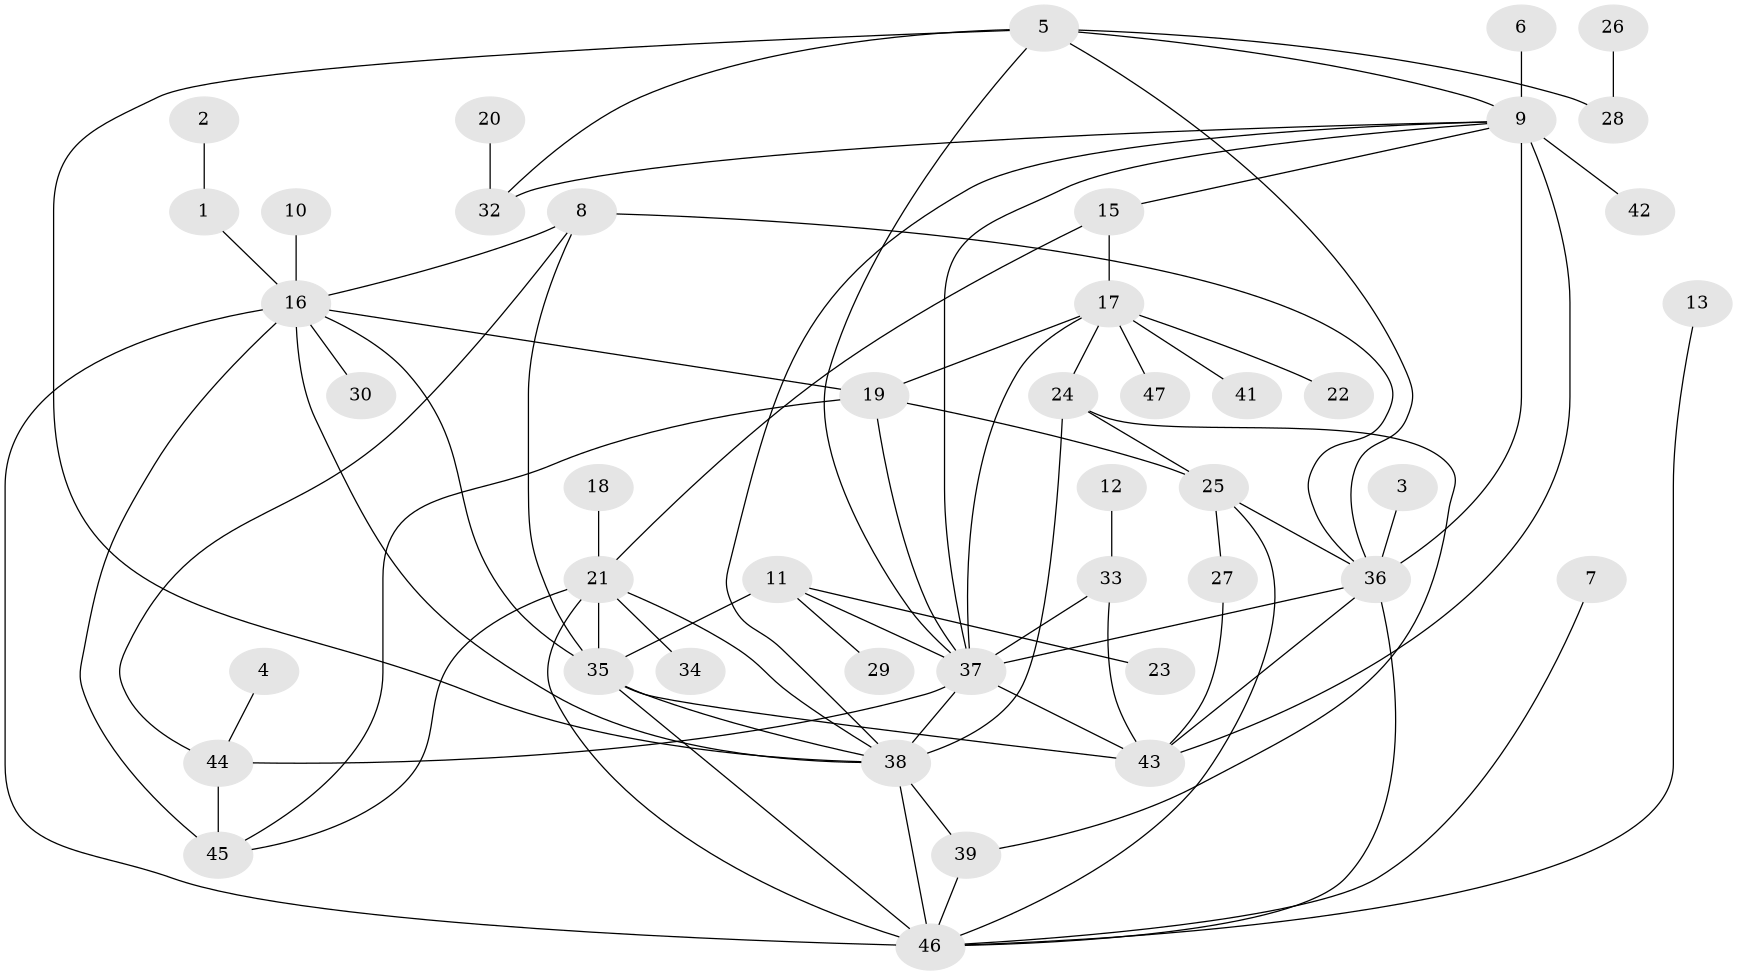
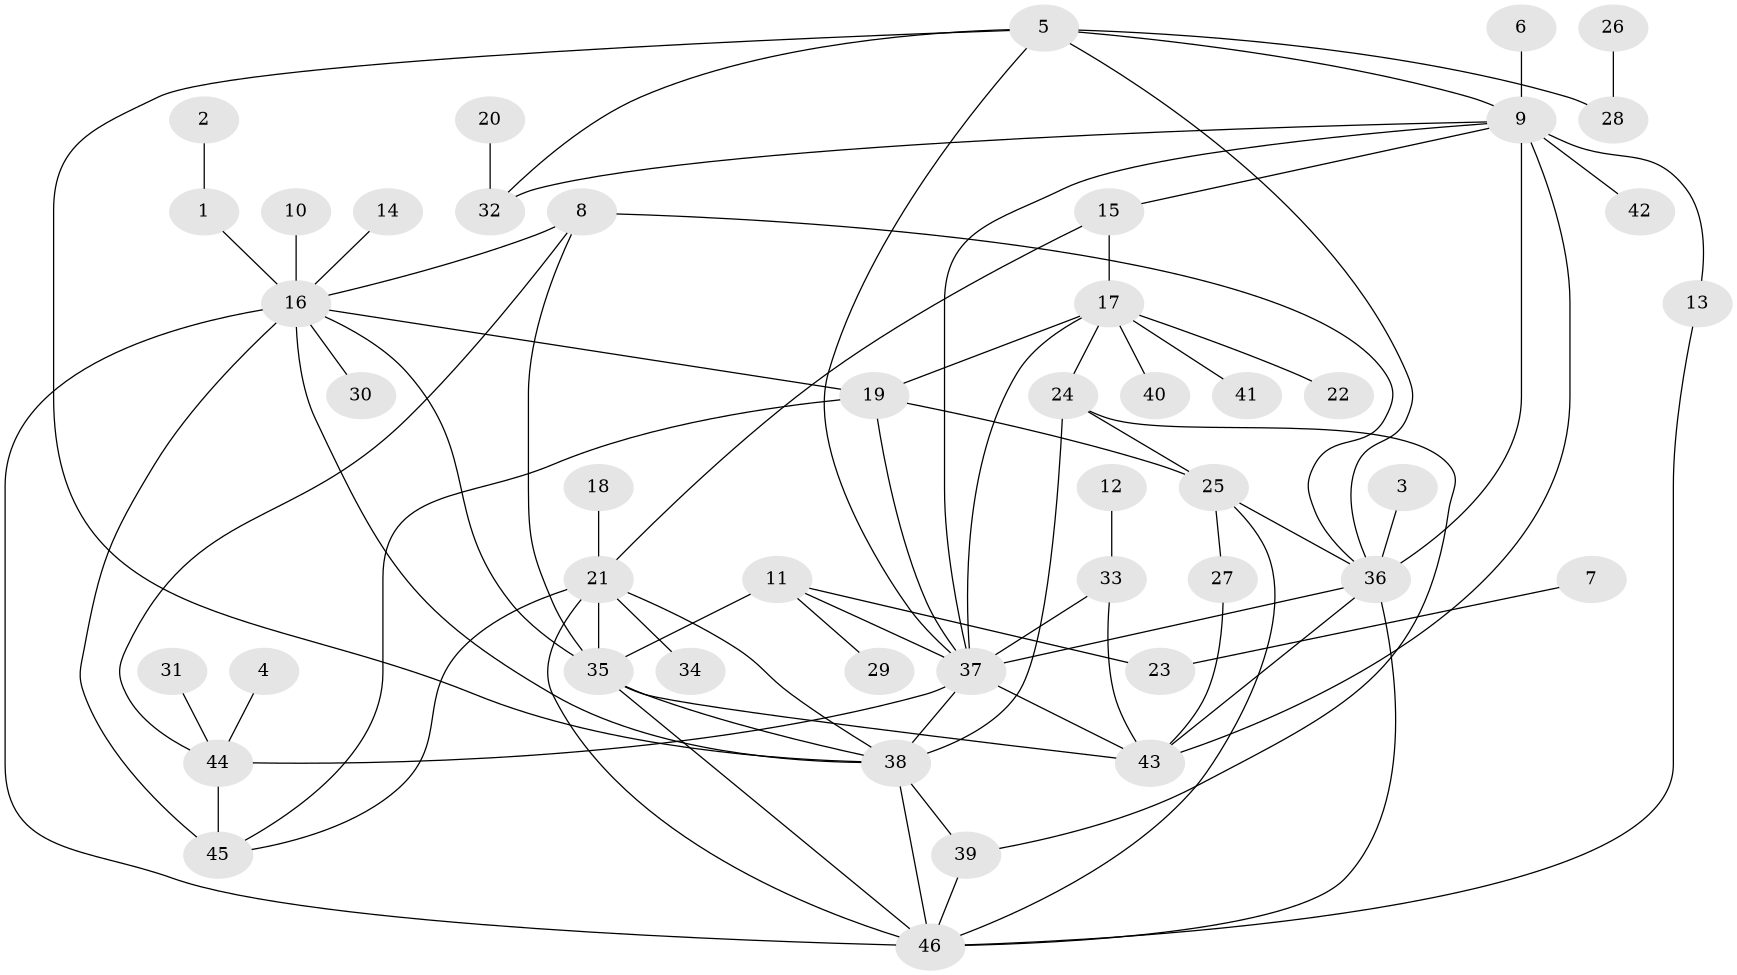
node "14": added
edge "9" -- "38": now "9" -- "13"
node "47": label "47" -> "40"
node "31": added
edge "7" -- "46": now "7" -- "23"
